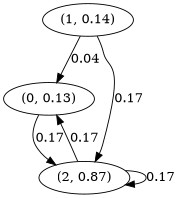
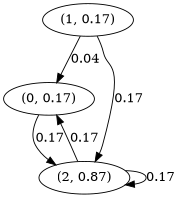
node "(1, 0.14)": label "(1, 0.14)" -> "(1, 0.17)"
node "(0, 0.13)": label "(0, 0.13)" -> "(0, 0.17)"
